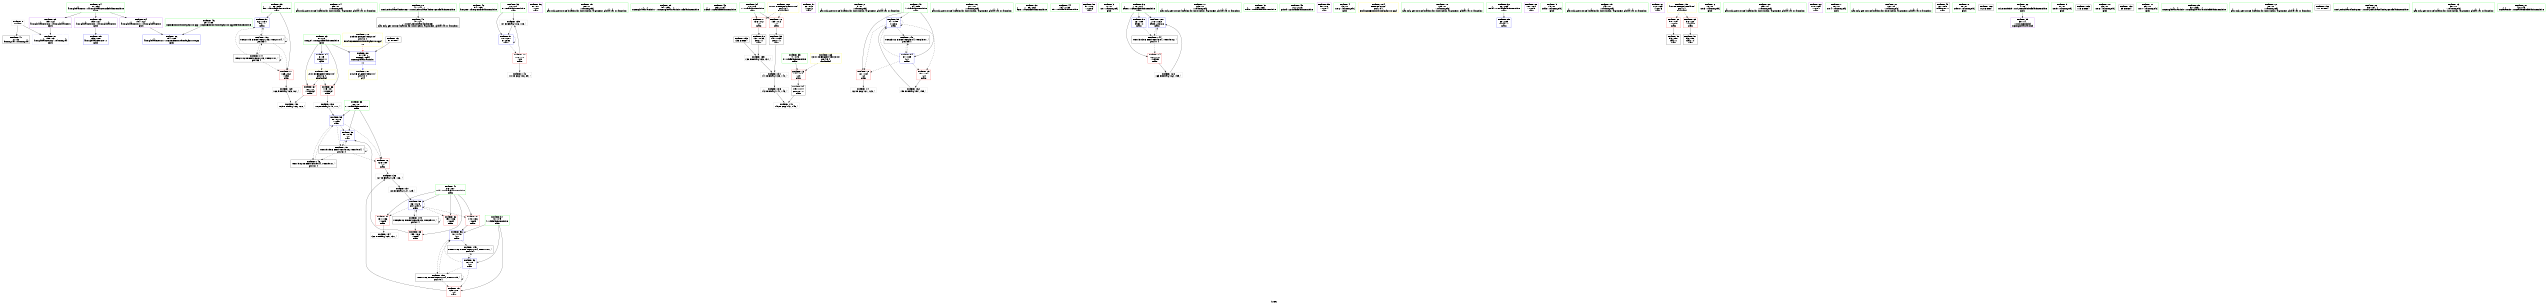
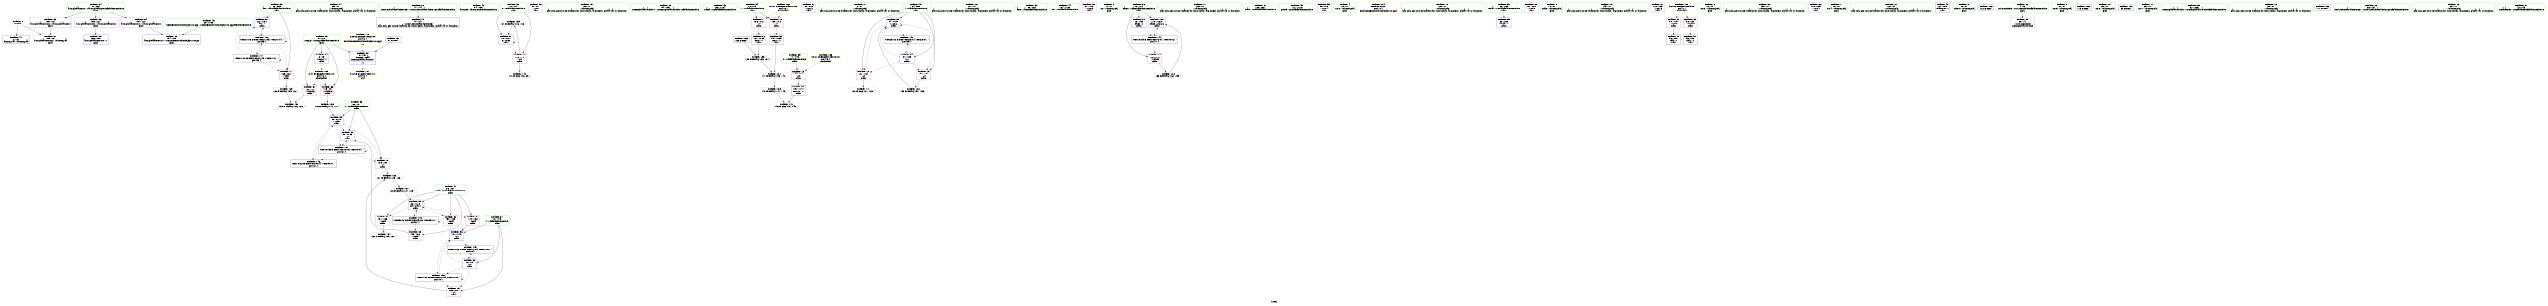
edge "NodeID: 33" -> "NodeID: 139": now "NodeID: 33" -> "NodeID: 70"
edge "NodeID: 40" -> "NodeID: 79": added
